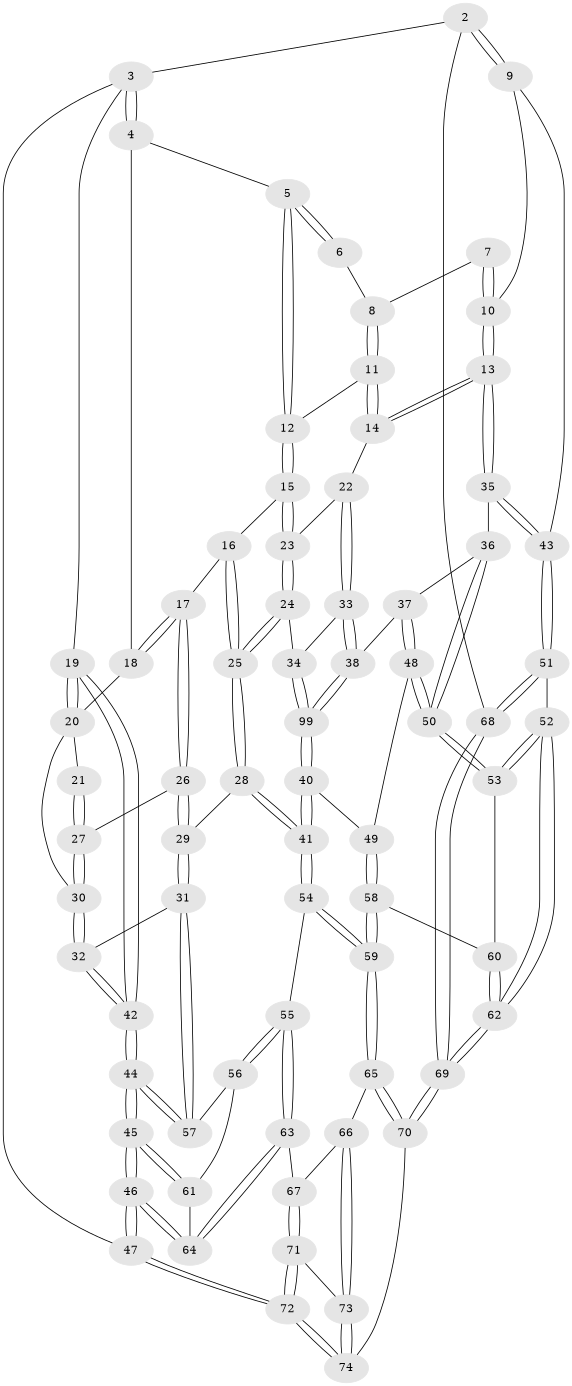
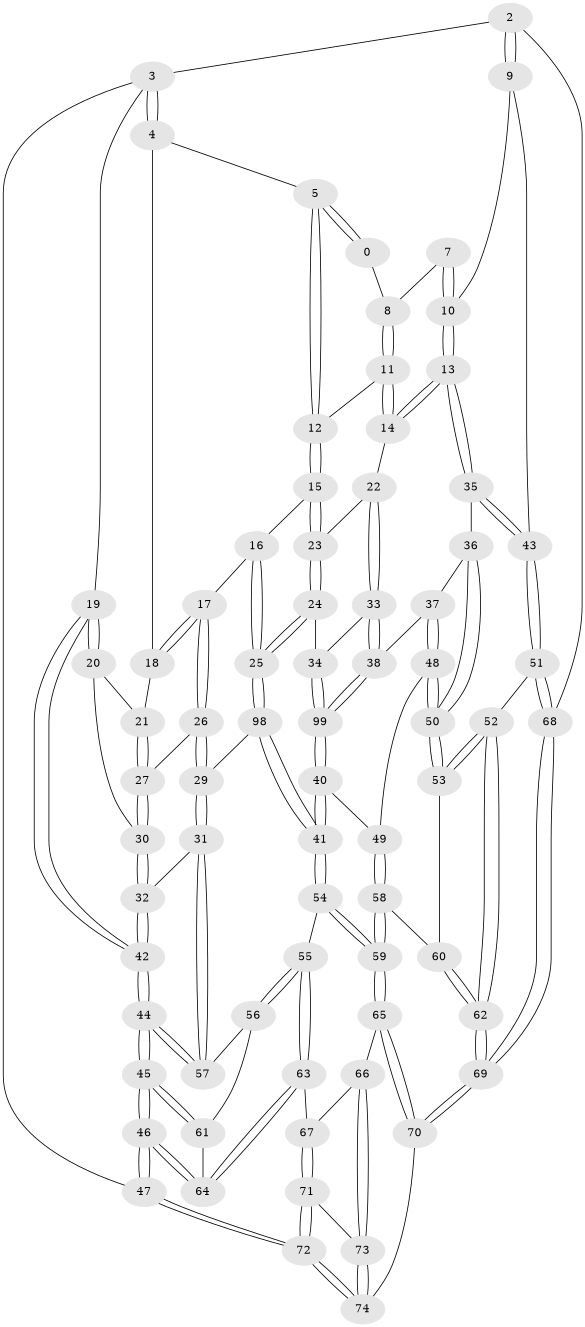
node "6": label "6" -> "0"
edge "18" -- "20": now "18" -- "21"
node "28": label "28" -> "98"
